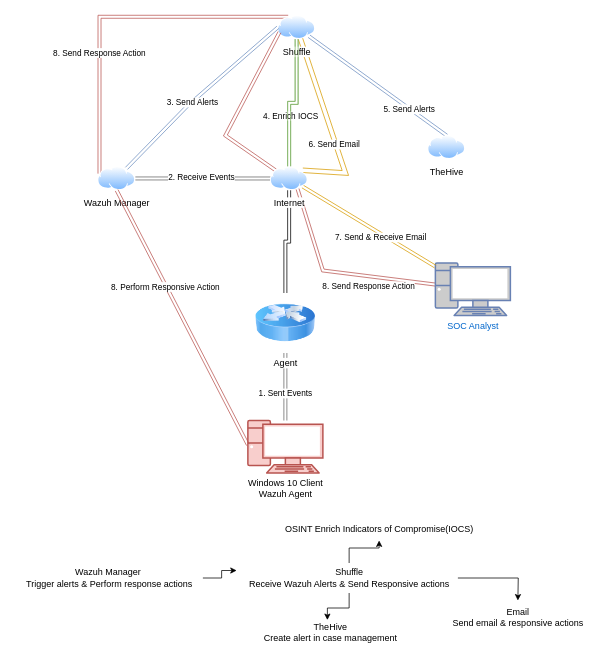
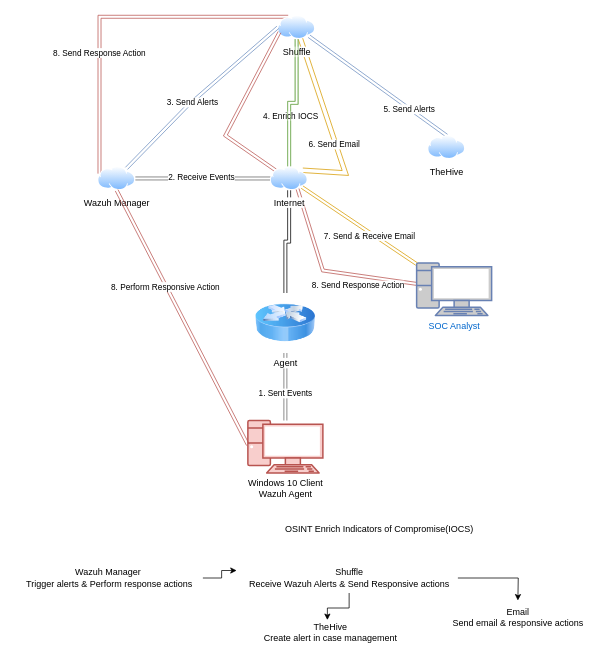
node "SOC Analyst": moved (473, 289) -> (454, 289)
edge "Shuffle Receive Wazuh Alerts & Send Responsive actions" -> "OSINT Enrich Indicators of Compromise(IOCS)": removed
